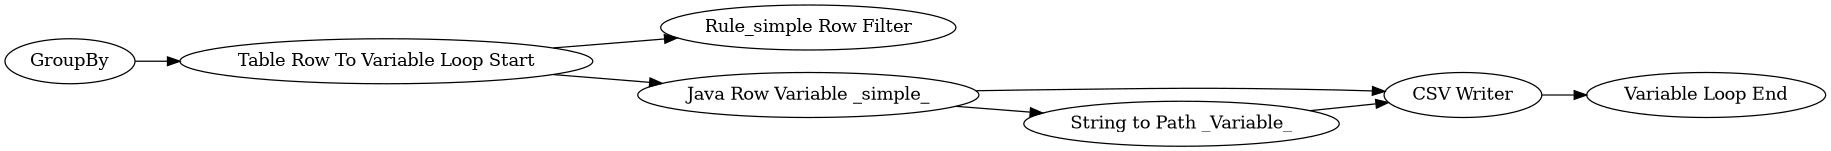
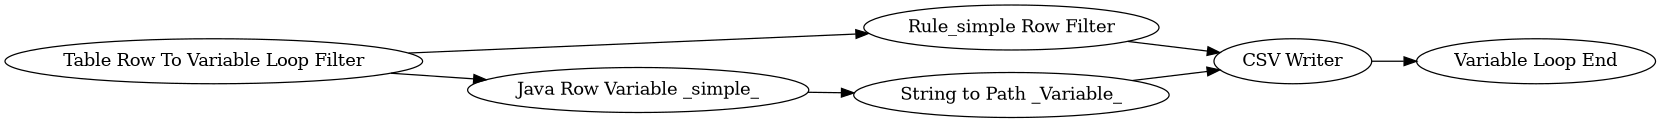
node "GroupBy": removed
node "Table Row To Variable Loop Start": label "Table Row To Variable Loop Start" -> "Table Row To Variable Loop Filter"
edge "Java Row Variable _simple_" -> "CSV Writer": now "Rule_simple Row Filter" -> "CSV Writer"
